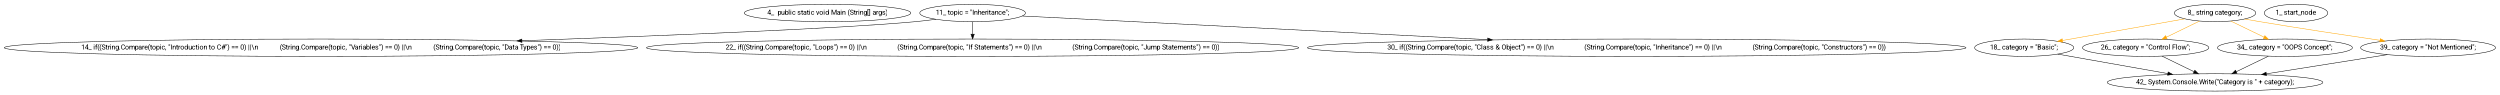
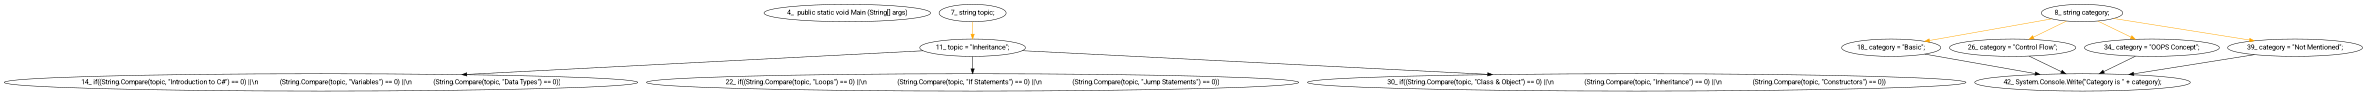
node "7_ string topic;": added
node "1_ start_node": removed
